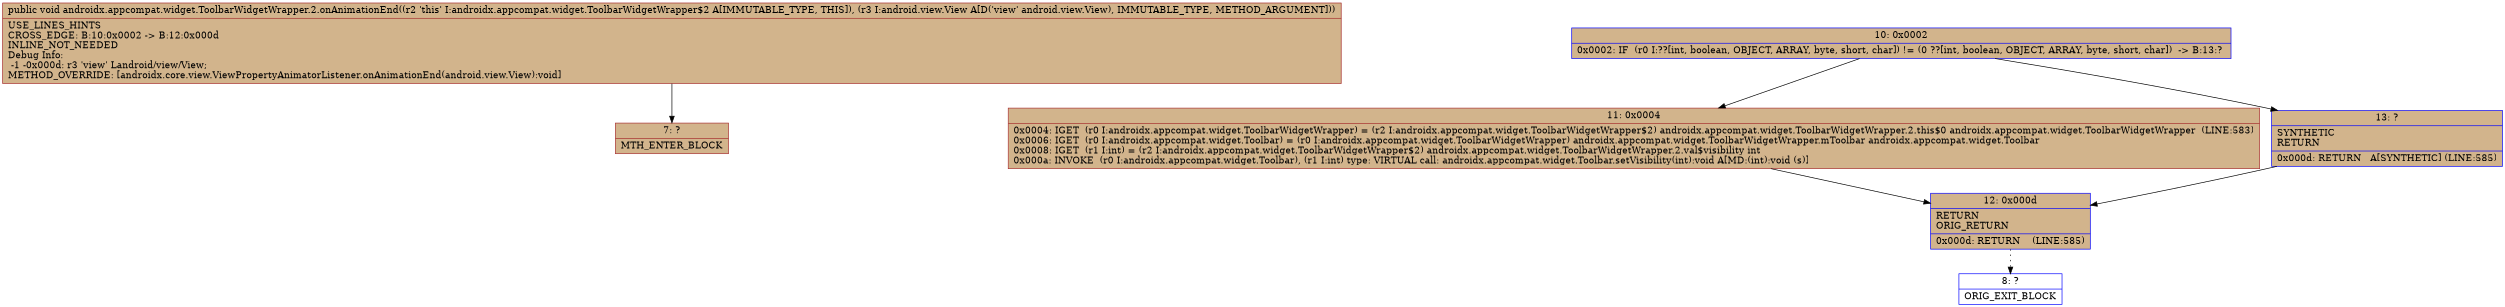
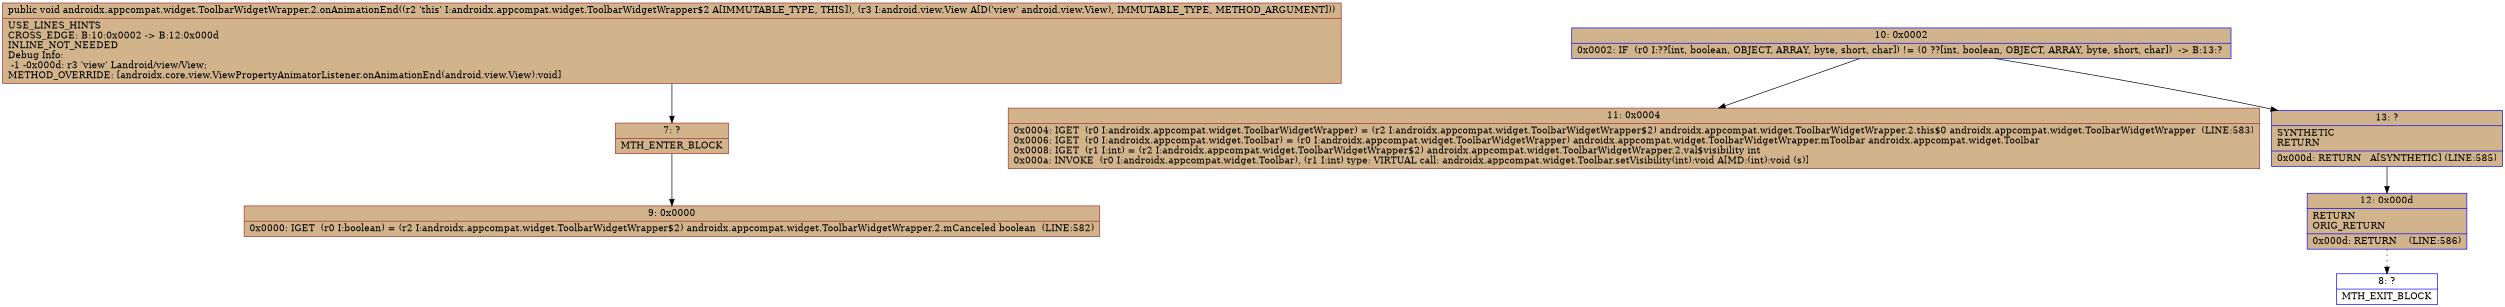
edge "11: 0x0004" -> "12: 0x000d": removed
node "9: 0x0000": added
node "12: 0x000d": text "0x000d: RETURN    (LINE:585)" -> "0x000d: RETURN    (LINE:586)"
node "8: ?": text "ORIG_EXIT_BLOCK" -> "MTH_EXIT_BLOCK"
